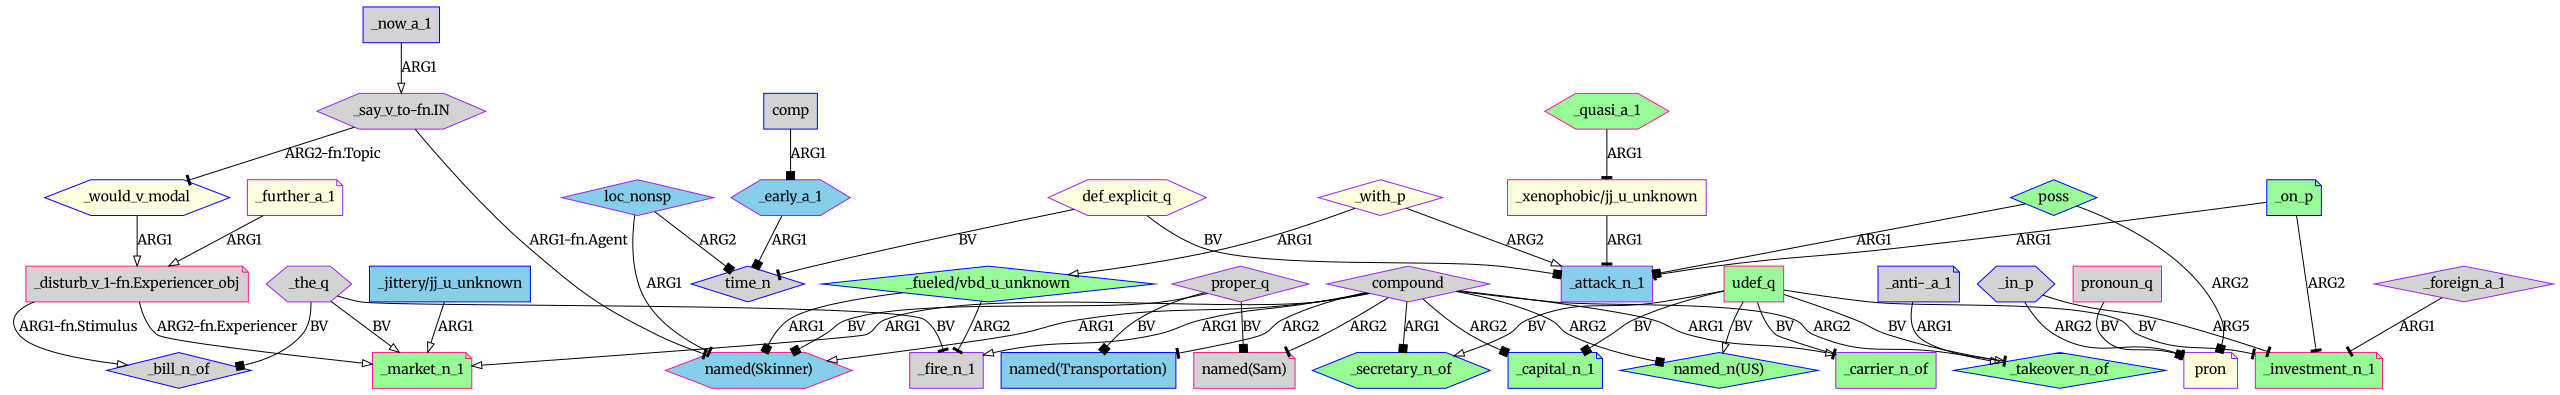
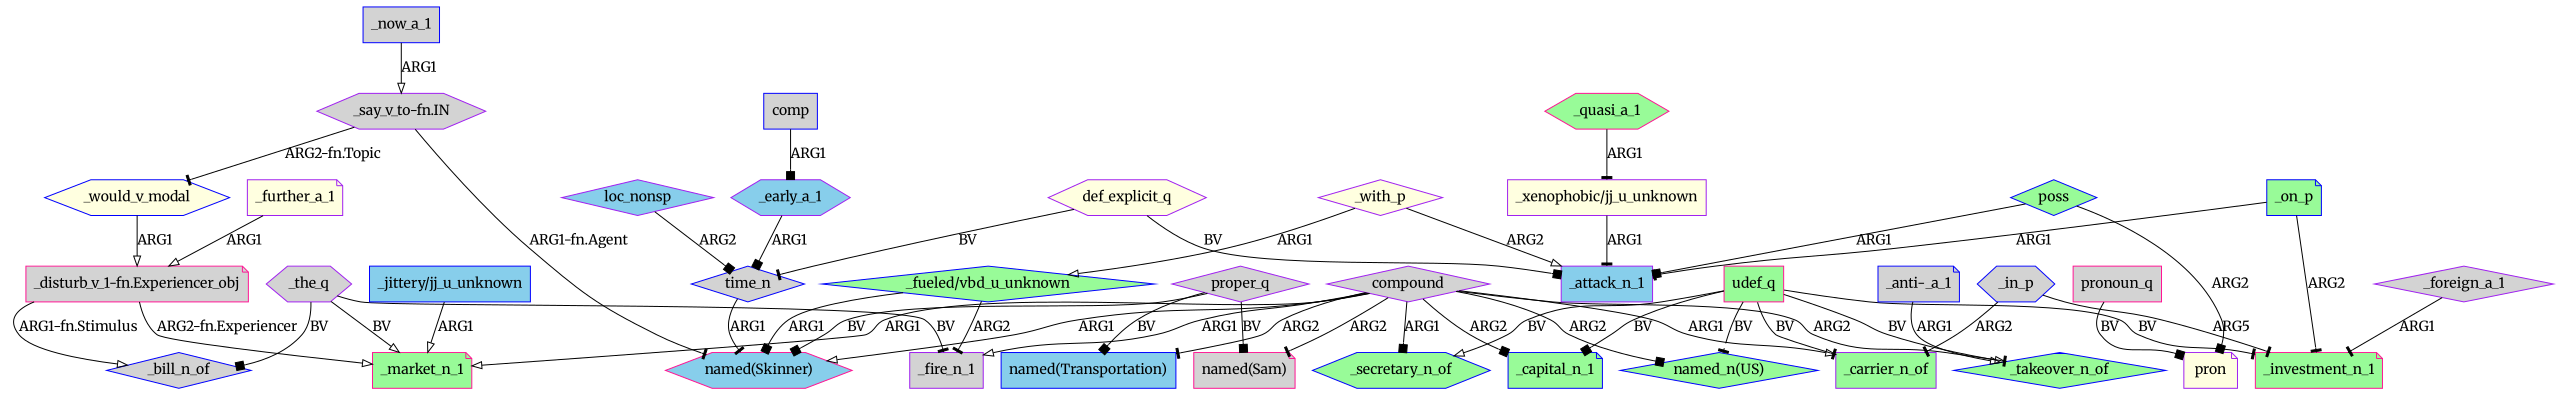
edge "loc_nonsp" -> "named(Skinner)": now "time_n" -> "named(Skinner)"
edge "udef_q" -> "named_n(US)": arrowhead onormal -> tee
edge "_in_p" -> "pron": now "_in_p" -> "_carrier_n_of"
